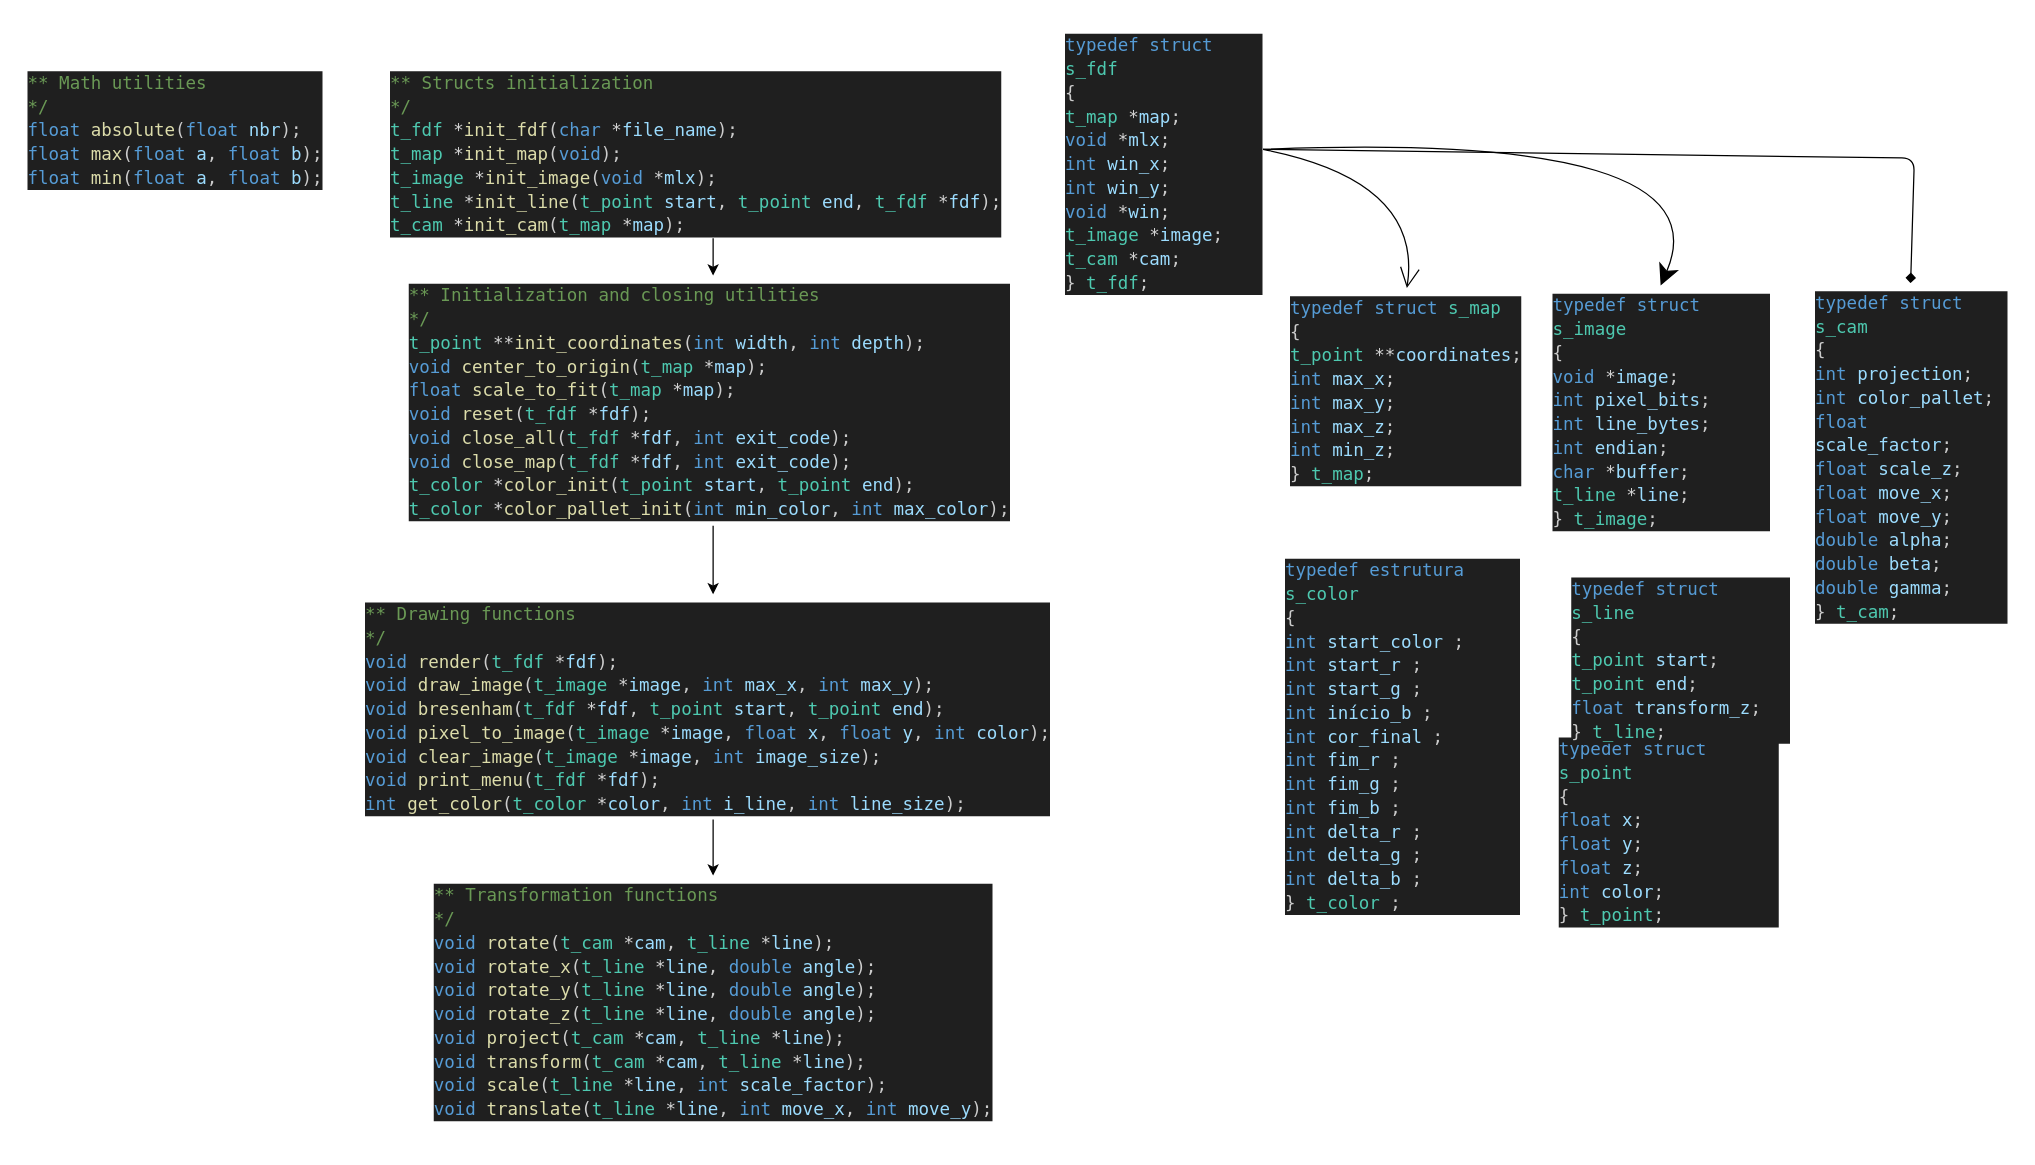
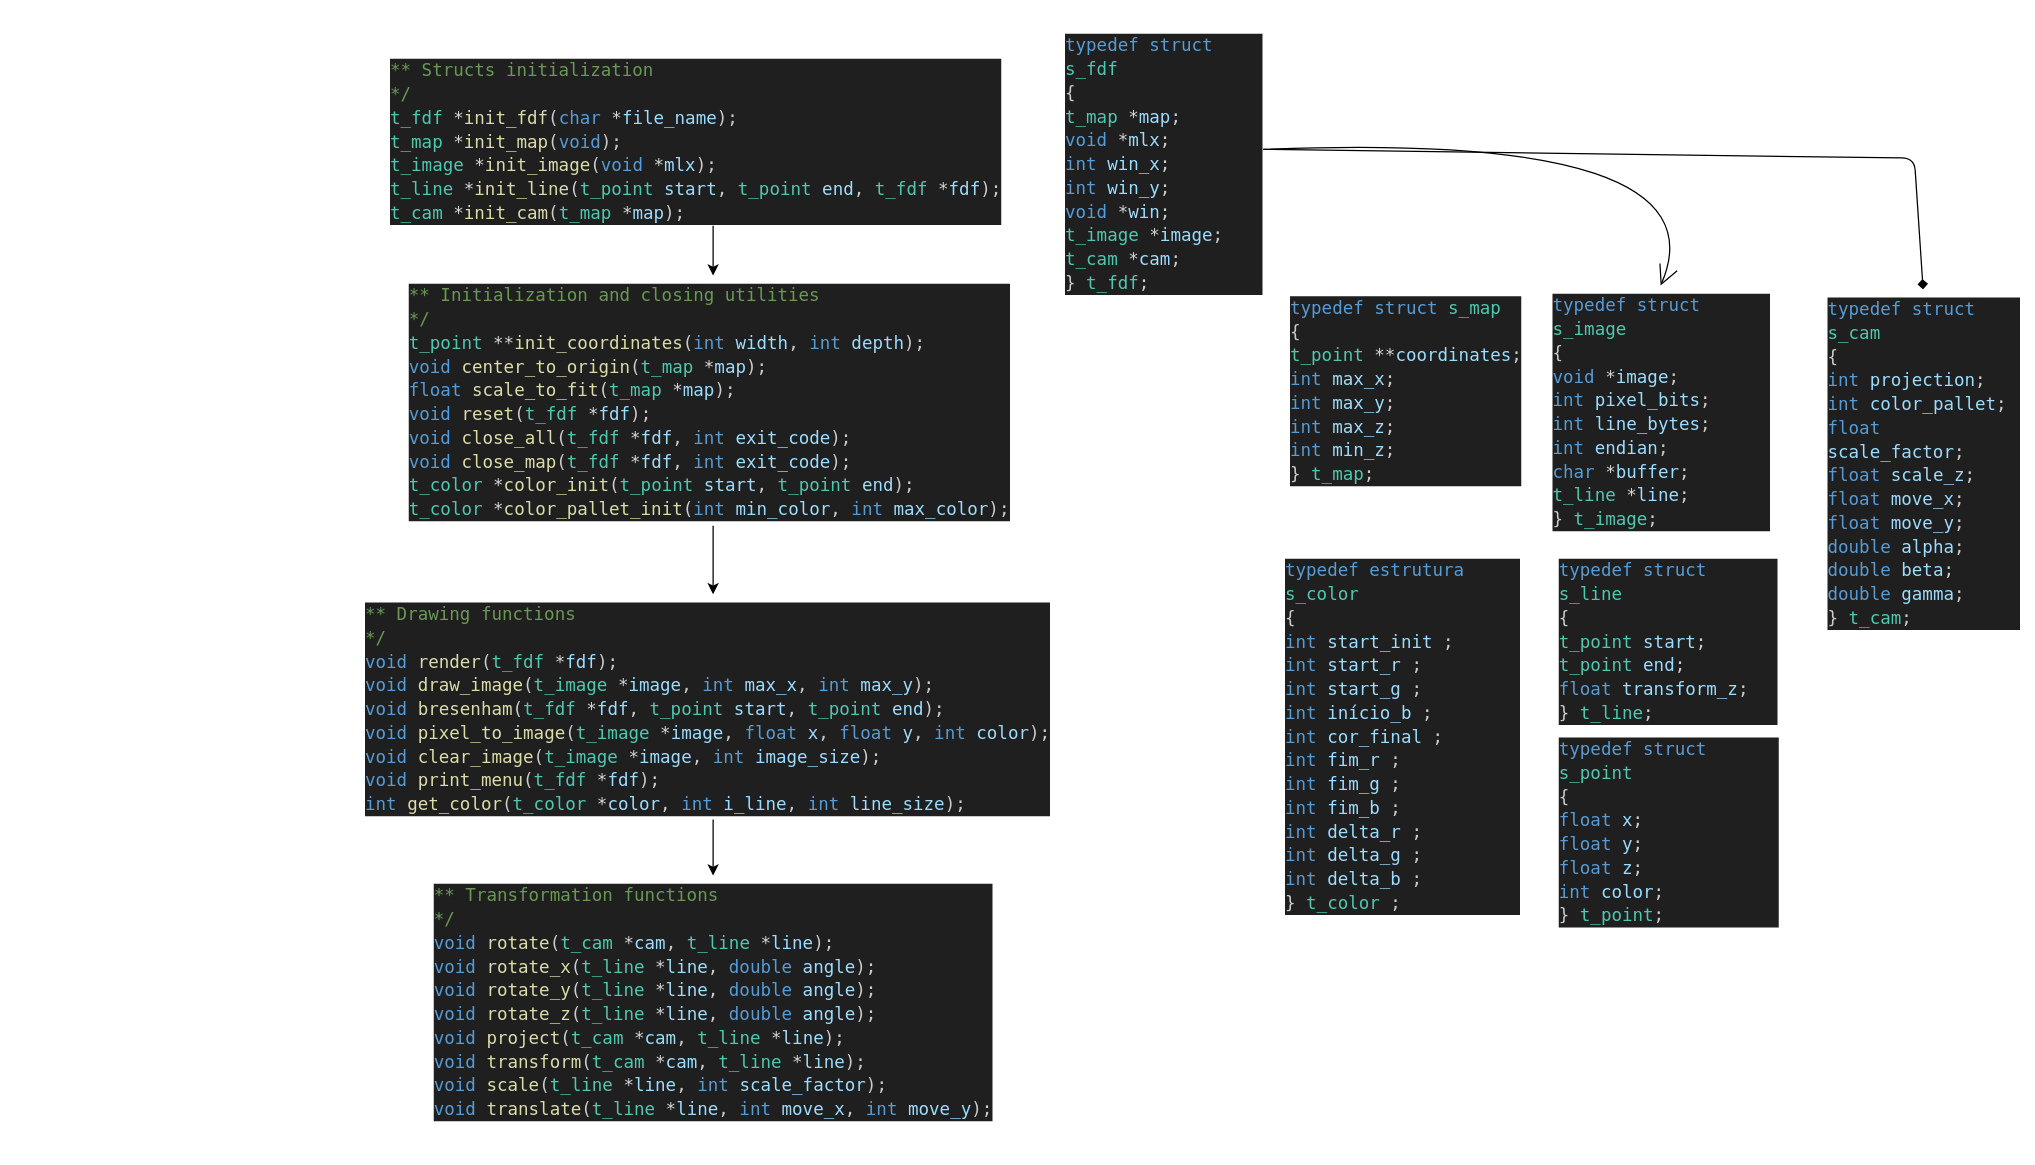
node "** Math utilities */ float absolute(float nbr); float max(float a, float b); float min(float a, float b);": removed
node "** Structs initialization */ t_fdf *init_fdf(char *file_name); t_map *init_map(void); t_image *init_image(void *mlx); t_line *init_line(t_point start, t_point end, t_fdf *fdf); t_cam *init_cam(t_map *map);": moved (713, 151) -> (713, 138)
edge "typedef struct s_fdf { t_map *map; void *mlx; int win_x; int win_y; void *win; t_image *image; t_cam *cam; } t_fdf;" -> "typedef struct s_image { void *image; int pixel_bits; int line_bytes; int endian; char *buffer; t_line *line; } t_image;": arrowhead classic -> open
edge "typedef struct s_fdf { t_map *map; void *mlx; int win_x; int win_y; void *win; t_image *image; t_cam *cam; } t_fdf;" -> "typedef struct s_map { t_point **coordinates; int max_x; int max_y; int max_z; int min_z; } t_map;": removed
node "typedef struct s_cam { int projection; int color_pallet; float scale_factor; float scale_z; float move_x; float move_y; double alpha; double beta; double gamma; } t_cam;": moved (1911, 453) -> (1923, 459)
node "typedef struct s_line { t_point start; t_point end; float transform_z; } t_line;": moved (1680, 653) -> (1668, 634)
node "typedef estrutura s_color { int start_color ; int start_r ; int start_g ; int início_b ; int cor_final ; int fim_r ; int fim_g ; int fim_b ; int delta_r ; int delta_g ; int delta_b ; } t_color ;": label "typedef estrutura s_color { int start_color ; int start_r ; int start_g ; int início_b ; int cor_final ; int fim_r ; int fim_g ; int fim_b ; int delta_r ; int delta_g ; int delta_b ; } t_color ;" -> "typedef estrutura s_color { int start_init ; int start_r ; int start_g ; int início_b ; int cor_final ; int fim_r ; int fim_g ; int fim_b ; int delta_r ; int delta_g ; int delta_b ; } t_color ;"
